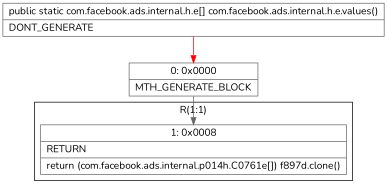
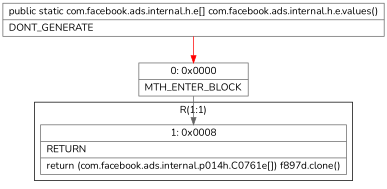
node "0: 0x0000": text "MTH_GENERATE_BLOCK" -> "MTH_ENTER_BLOCK"
